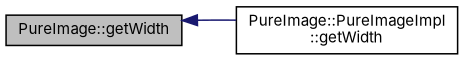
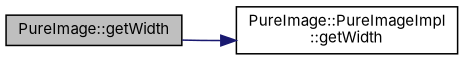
edge "PureImage::PureImageImpl ::getWidth" -> "PureImage::getWidth": reversed
